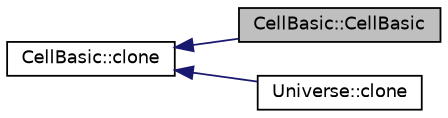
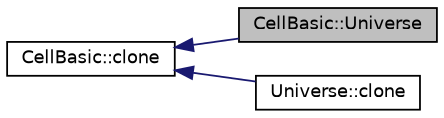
node "CellBasic::CellBasic": label "CellBasic::CellBasic" -> "CellBasic::Universe"
